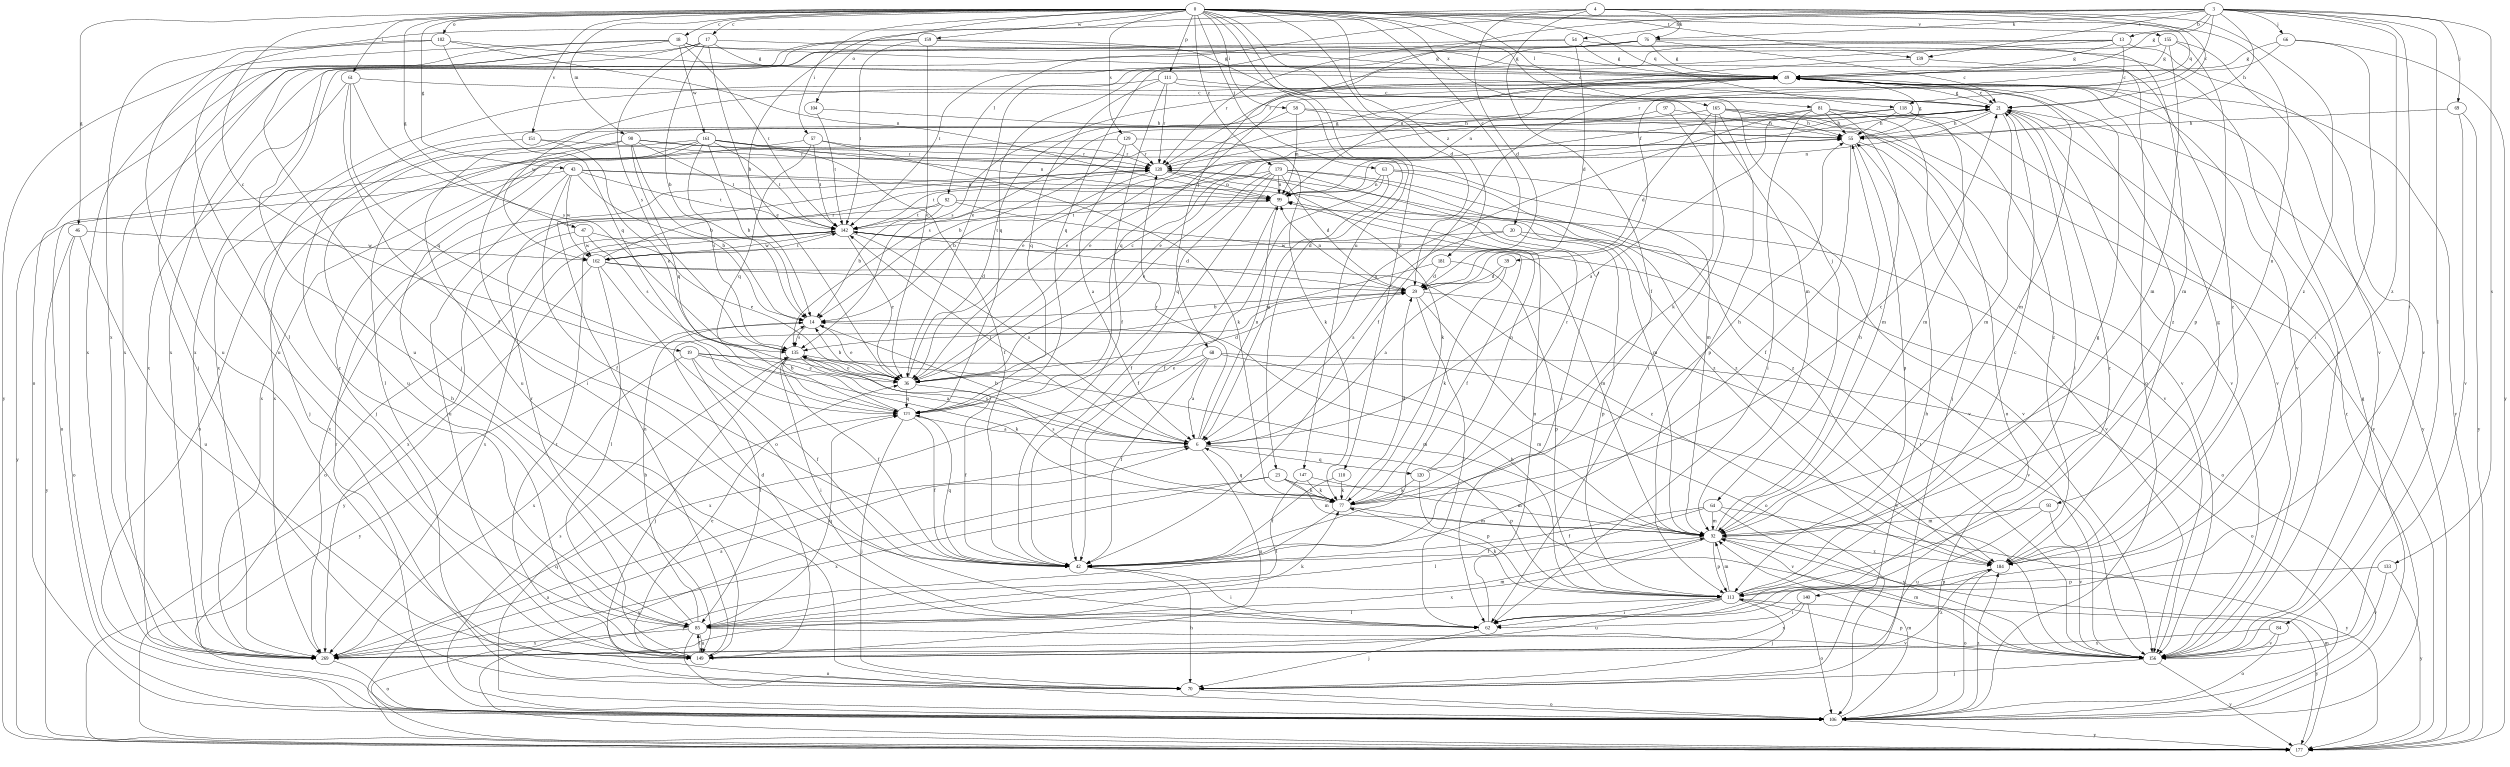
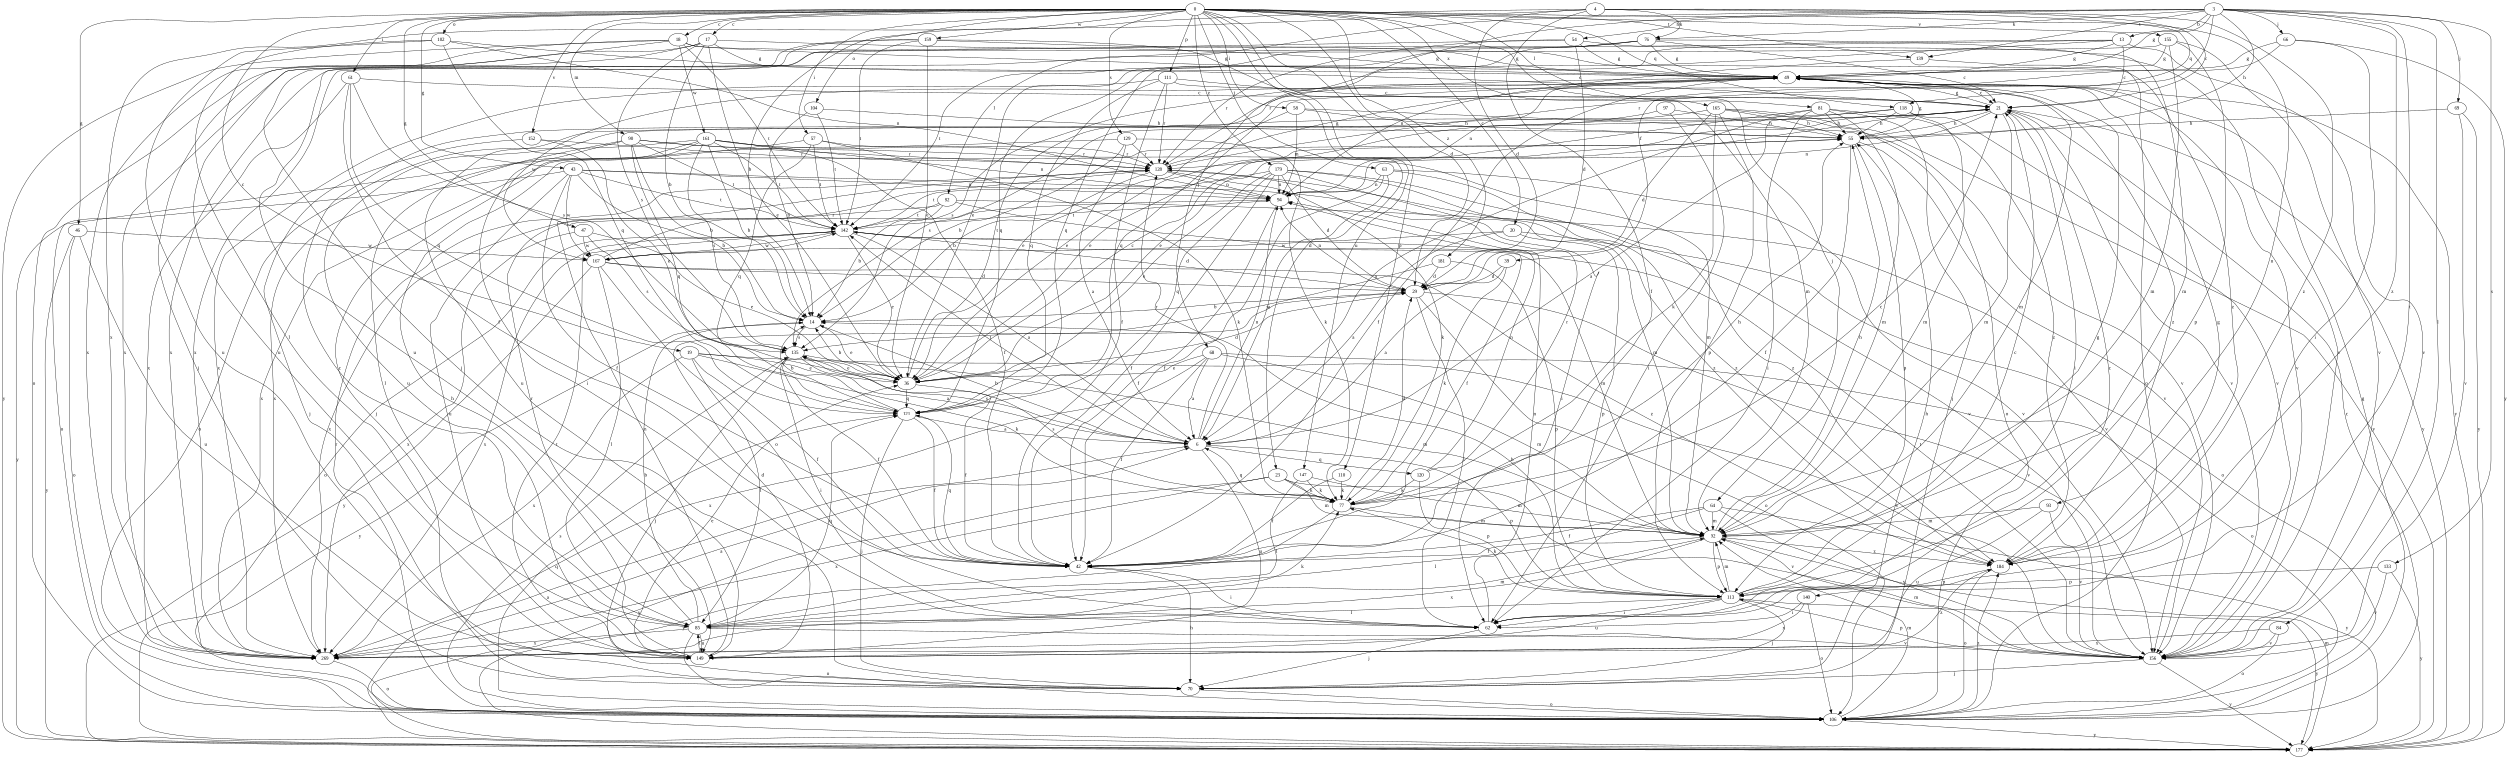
node "151": label "151" -> "152"
node "99": label "99" -> "94"
edge "104" -> "14": added, label "b"
node "162": label "162" -> "167"
